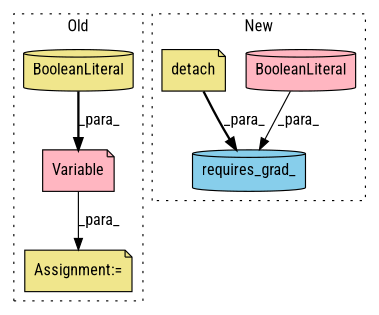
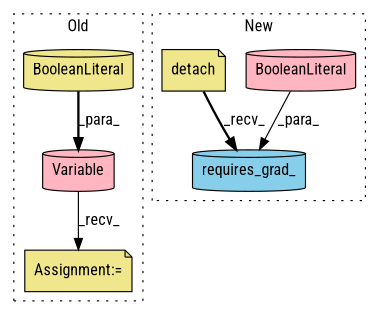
edge "detach" -> "requires_grad_": label "_para_" -> "_recv_"
node "Variable": shape note -> cylinder
edge "Variable" -> "Assignment:=": label "_para_" -> "_recv_"
